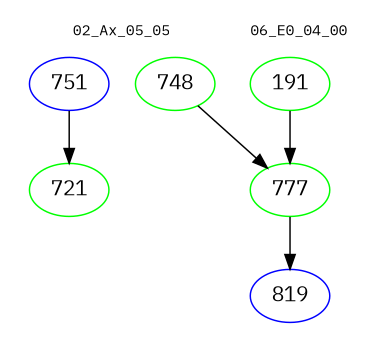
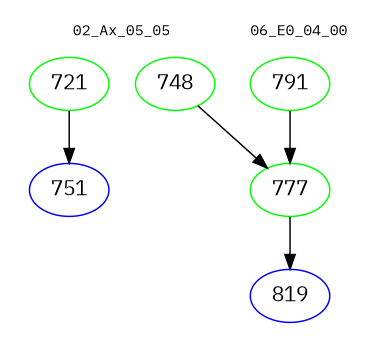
node "191": label "191" -> "791"
edge "751" -> "721": reversed
